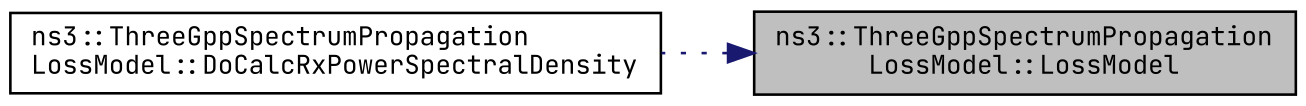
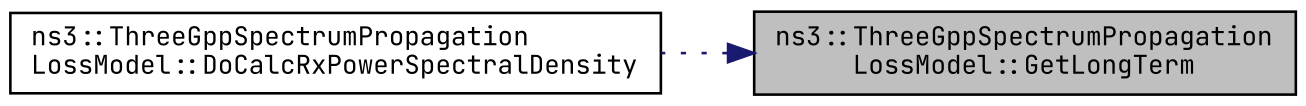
node "ns3::ThreeGppSpectrumPropagation LossModel::LossModel": label "ns3::ThreeGppSpectrumPropagation LossModel::LossModel" -> "ns3::ThreeGppSpectrumPropagation LossModel::GetLongTerm"
